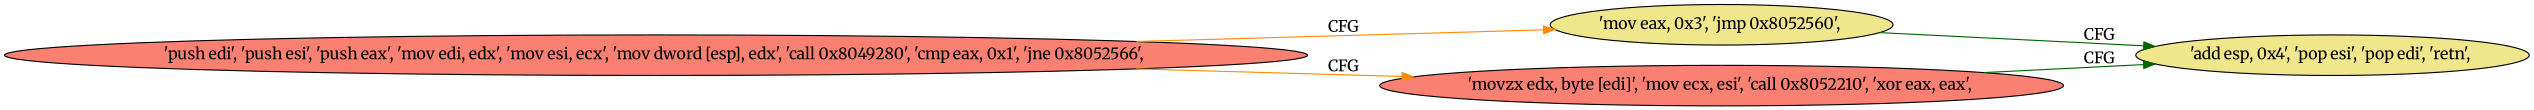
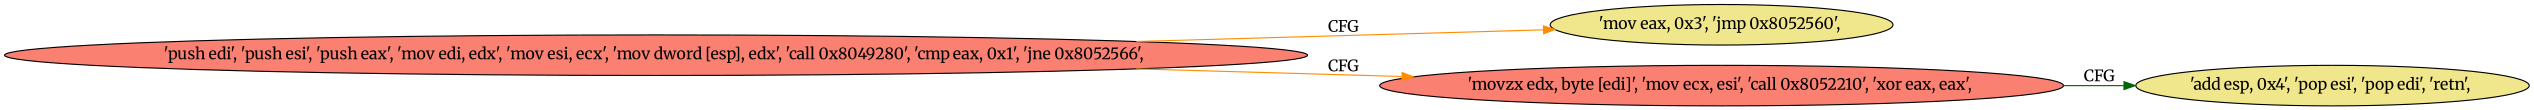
edge "'mov eax, 0x3', 'jmp 0x8052560'," -> "'add esp, 0x4', 'pop esi', 'pop edi', 'retn',": removed, label "CFG"
